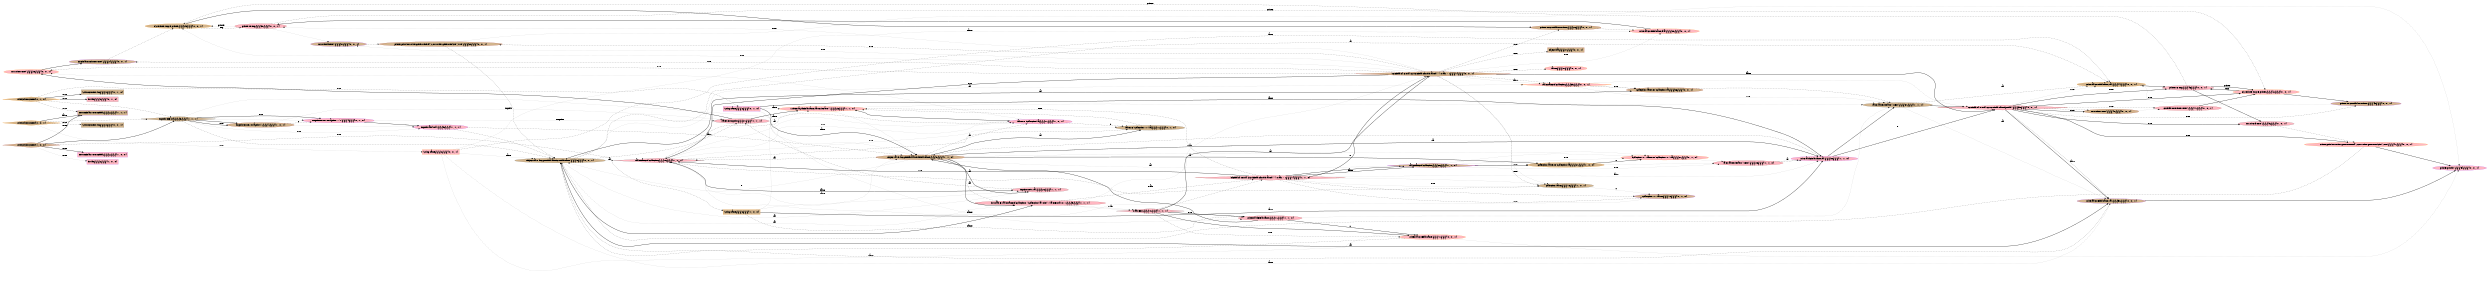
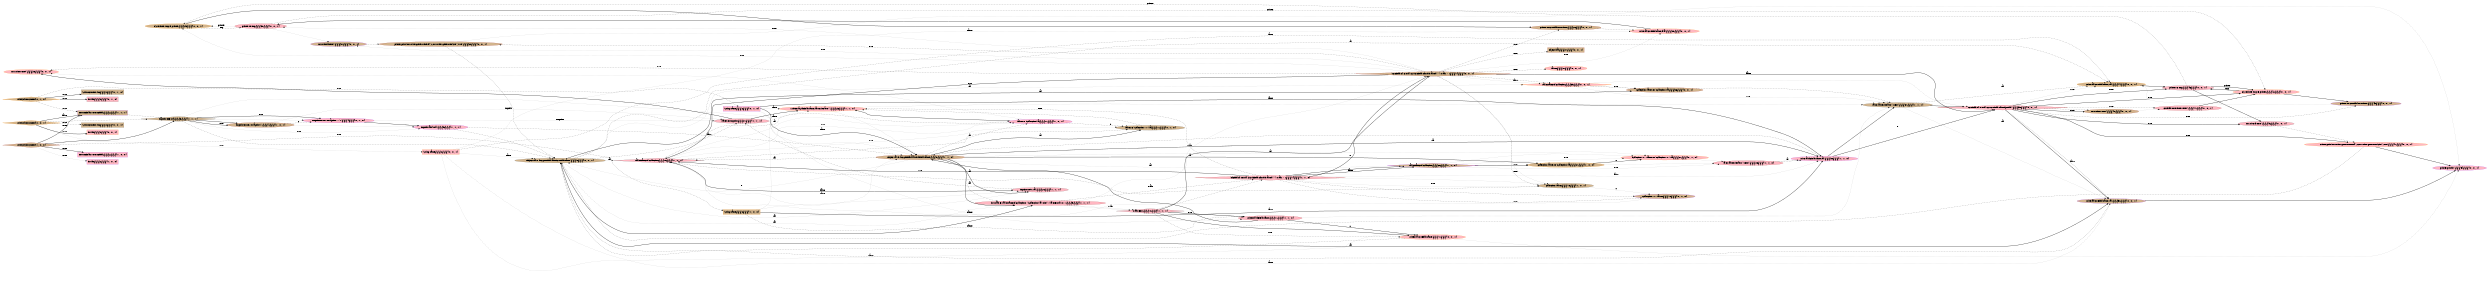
node "csvField.mvPrinter.reset()@@@24@@@['0', '0', '1']": removed
edge "writeSolrDocument['0', '1', '0']" -> "tmpList == null@@@3@@@['1', '1', '1']": now "ReturnFields returnFields@@@2@@@['1', '1', '1']" -> "tmpList == null@@@3@@@['1', '1', '1']"
node "int idx@@@2@@@['0', '0', '1']": added
